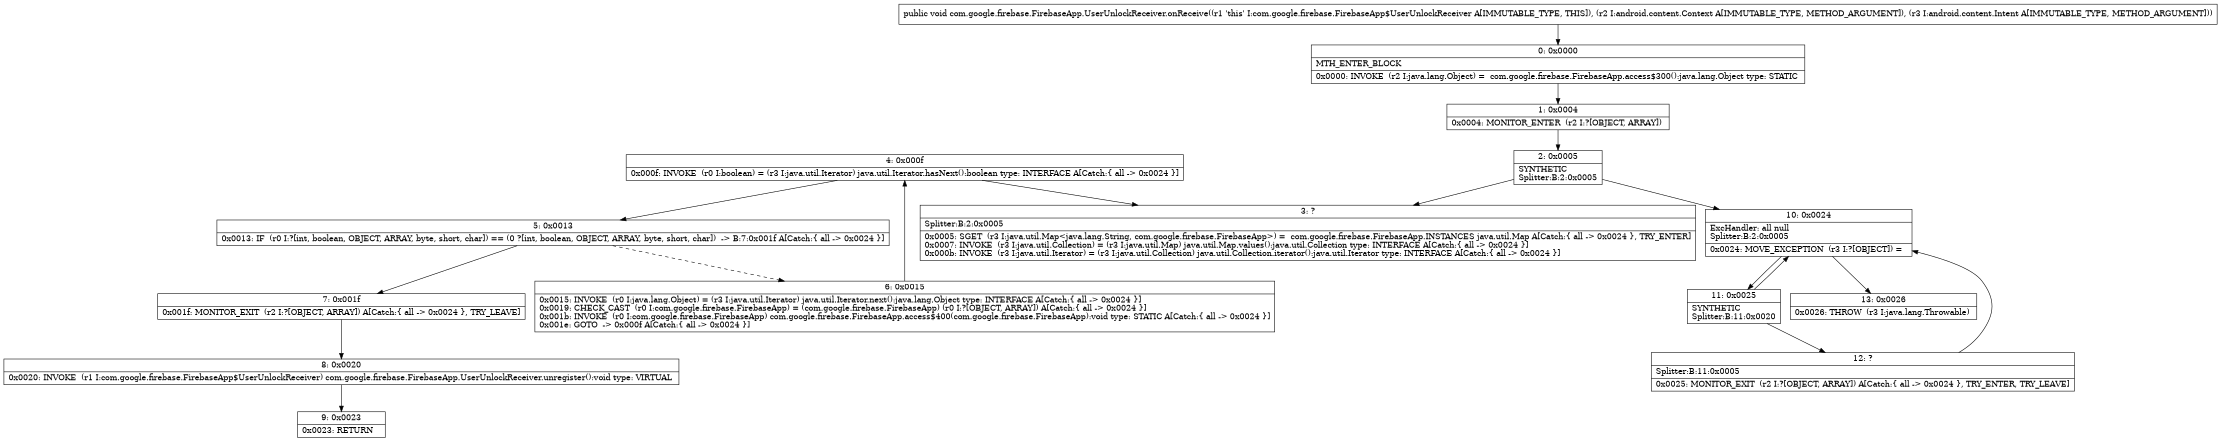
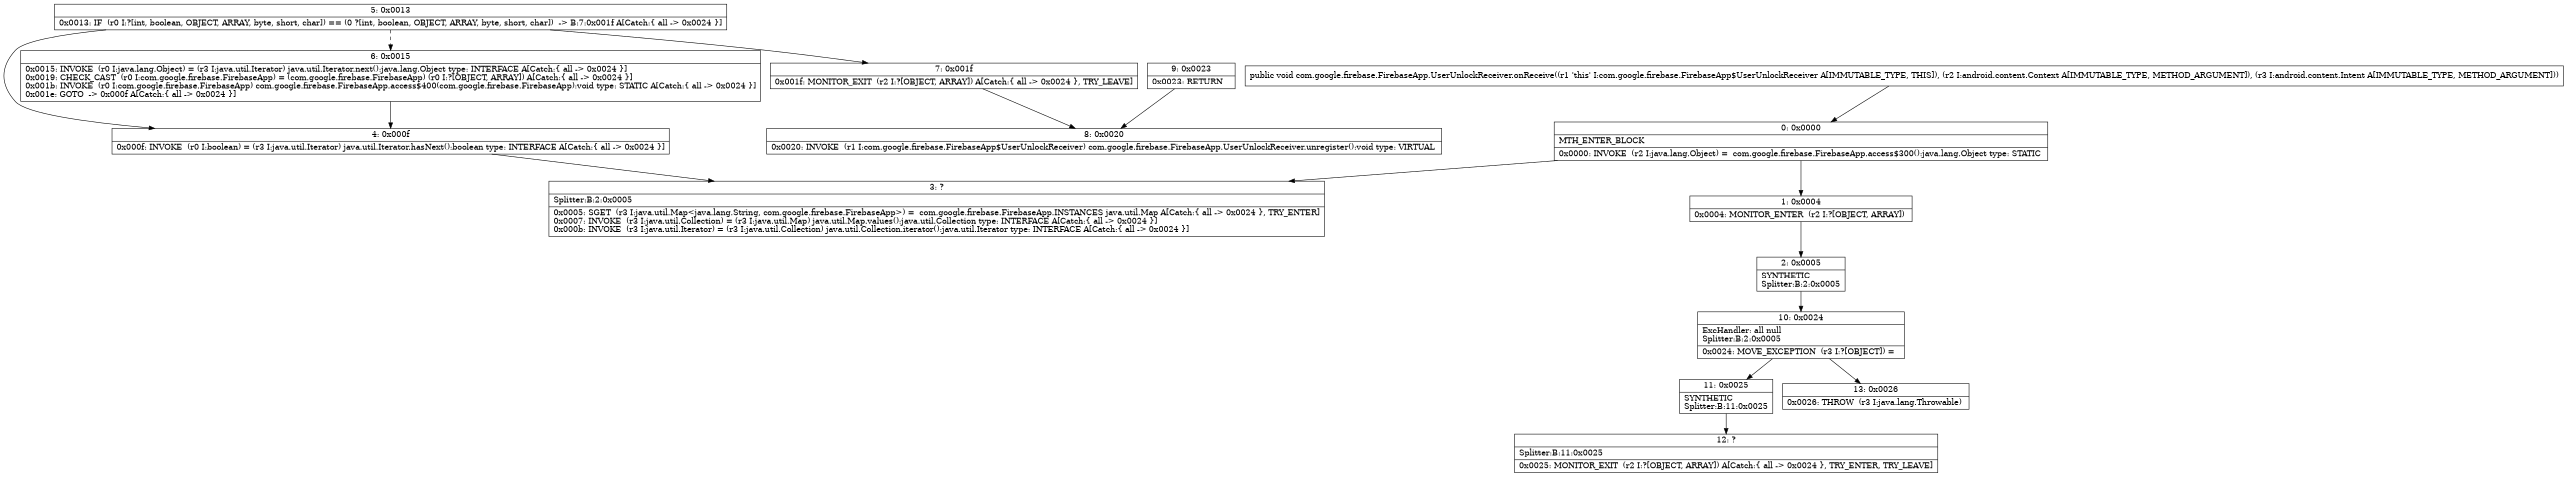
edge "2: 0x0005" -> "3: ?": now "0: 0x0000" -> "3: ?"
edge "4: 0x000f" -> "5: 0x0013": reversed
edge "11: 0x0025" -> "10: 0x0024": removed
edge "12: ?" -> "10: 0x0024": removed
node "11: 0x0025": text "Splitter:B:11:0x0020" -> "Splitter:B:11:0x0025"
node "12: ?": text "Splitter:B:11:0x0005" -> "Splitter:B:11:0x0025"
edge "8: 0x0020" -> "9: 0x0023": reversed
